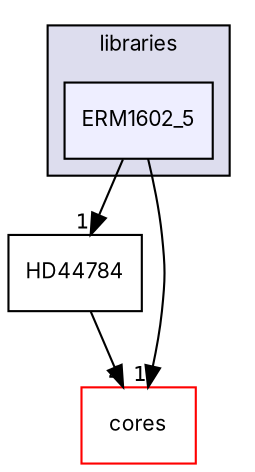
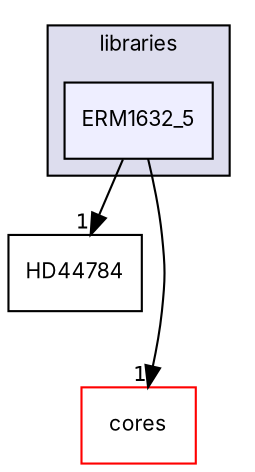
node "ERM1602_5": label "ERM1602_5" -> "ERM1632_5"
edge "HD44784" -> "cores": removed
